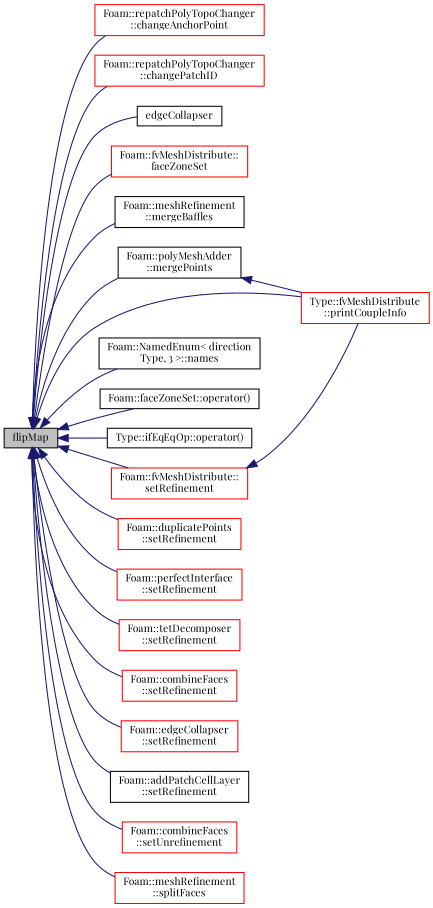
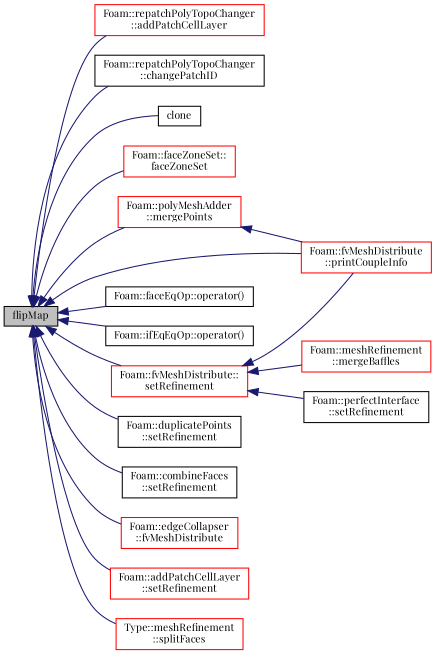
node "Foam::repatchPolyTopoChanger ::changeAnchorPoint": label "Foam::repatchPolyTopoChanger ::changeAnchorPoint" -> "Foam::repatchPolyTopoChanger ::addPatchCellLayer"
node "Foam::repatchPolyTopoChanger ::changePatchID": color red -> black
node "edgeCollapser": label "edgeCollapser" -> "clone"
node "Foam::fvMeshDistribute:: faceZoneSet": label "Foam::fvMeshDistribute:: faceZoneSet" -> "Foam::faceZoneSet:: faceZoneSet"
node "Foam::meshRefinement ::mergeBaffles": color black -> red
node "Foam::polyMeshAdder ::mergePoints": color black -> red
edge "Foam::meshRefinement ::mergeBaffles" -> "flipMap": now "Foam::meshRefinement ::mergeBaffles" -> "Foam::fvMeshDistribute:: setRefinement"
node "Type::fvMeshDistribute ::printCoupleInfo": label "Type::fvMeshDistribute ::printCoupleInfo" -> "Foam::fvMeshDistribute ::printCoupleInfo"
node "Foam::NamedEnum< direction Type, 3 >::names": removed
node "Foam::faceZoneSet::operator()": label "Foam::faceZoneSet::operator()" -> "Foam::faceEqOp::operator()"
node "Type::ifEqEqOp::operator()": label "Type::ifEqEqOp::operator()" -> "Foam::ifEqEqOp::operator()"
edge "Foam::perfectInterface ::setRefinement" -> "flipMap": now "Foam::perfectInterface ::setRefinement" -> "Foam::fvMeshDistribute:: setRefinement"
node "Foam::duplicatePoints ::setRefinement": color red -> black
node "Foam::perfectInterface ::setRefinement": color red -> black
node "Foam::tetDecomposer ::setRefinement": removed
node "Foam::combineFaces ::setRefinement": color red -> black
node "Foam::edgeCollapser ::setRefinement": label "Foam::edgeCollapser ::setRefinement" -> "Foam::edgeCollapser ::fvMeshDistribute"
node "Foam::addPatchCellLayer ::setRefinement": color black -> red
node "Foam::combineFaces ::setUnrefinement": removed
node "Foam::meshRefinement ::splitFaces": label "Foam::meshRefinement ::splitFaces" -> "Type::meshRefinement ::splitFaces"
